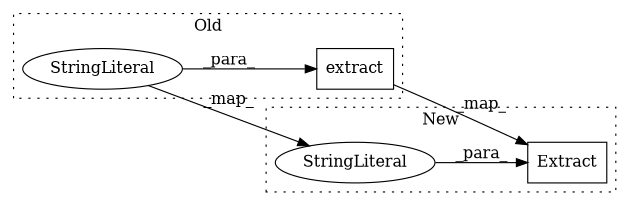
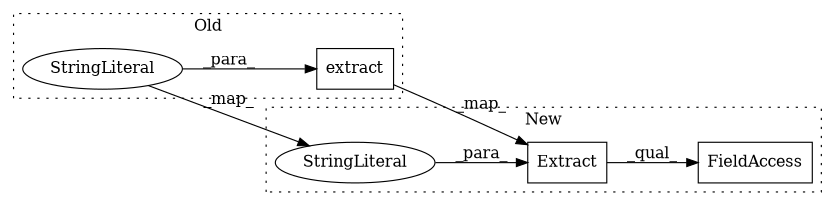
node "FieldAccess": added
